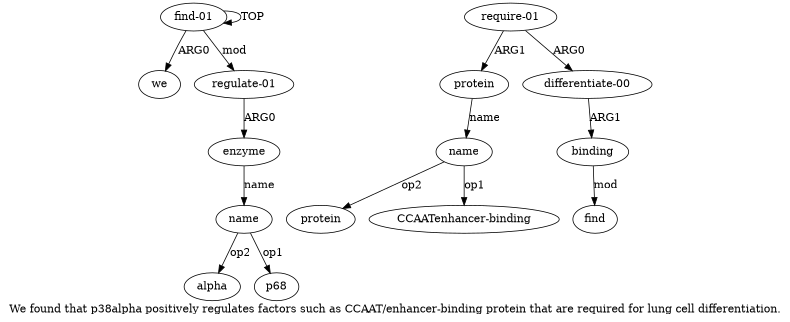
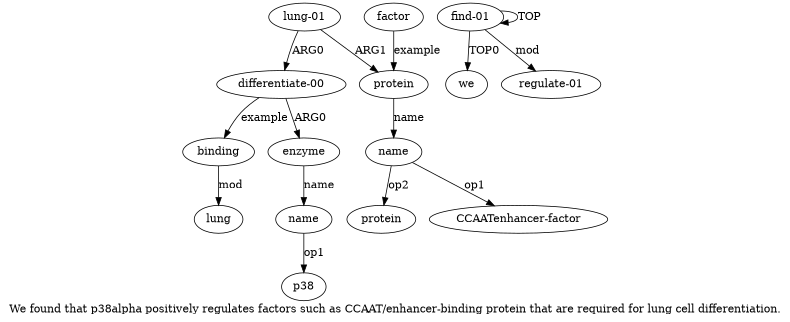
node "factor": added
node "require-01": label "require-01" -> "lung-01"
edge "find-01" -> "we": label "ARG0" -> "TOP0"
edge "regulate-01" -> "enzyme": now "differentiate-00" -> "enzyme"
edge "differentiate-00" -> "binding": label "ARG1" -> "example"
node "CCAATenhancer-binding": label "CCAATenhancer-binding" -> "CCAATenhancer-factor"
node "find": label "find" -> "lung"
node "alpha": removed
node "p68": label "p68" -> "p38"
